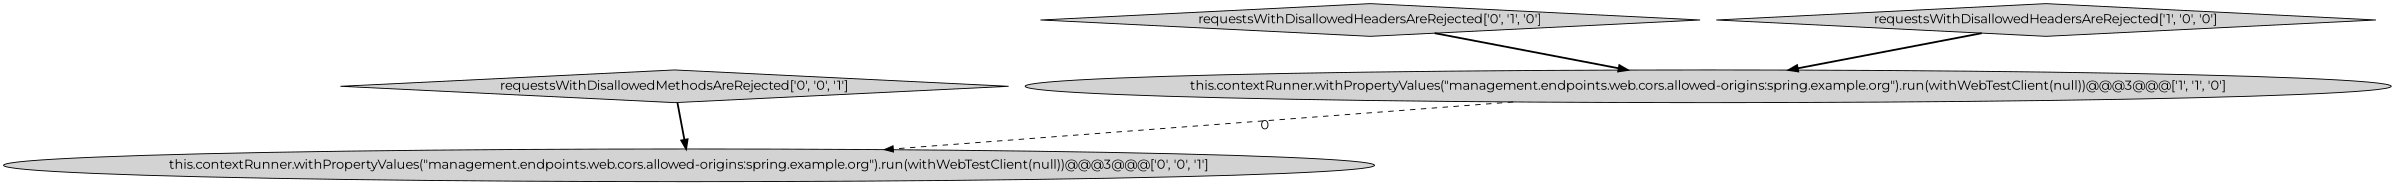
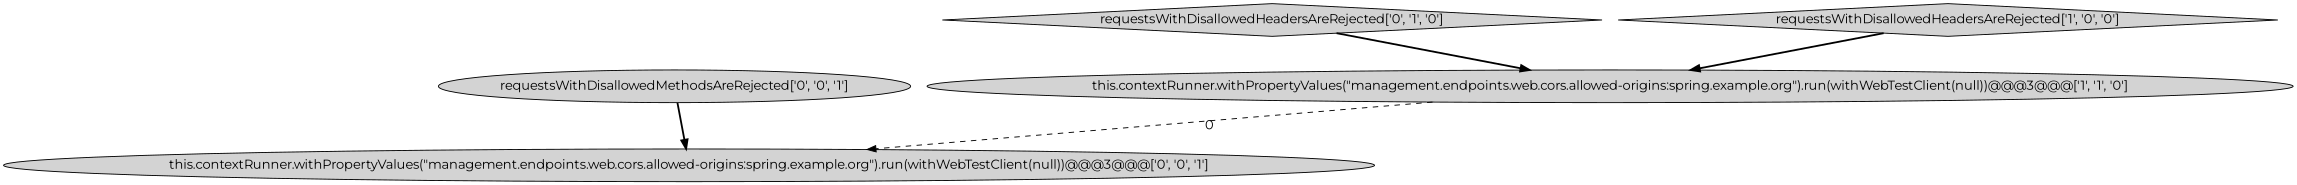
node "requestsWithDisallowedMethodsAreRejected['0', '0', '1']": shape diamond -> ellipse
